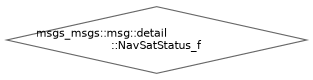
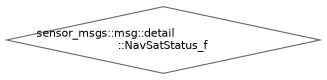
node "msgs_msgs::msg::detail ::NavSatStatus_f": label "msgs_msgs::msg::detail ::NavSatStatus_f" -> "sensor_msgs::msg::detail ::NavSatStatus_f"
